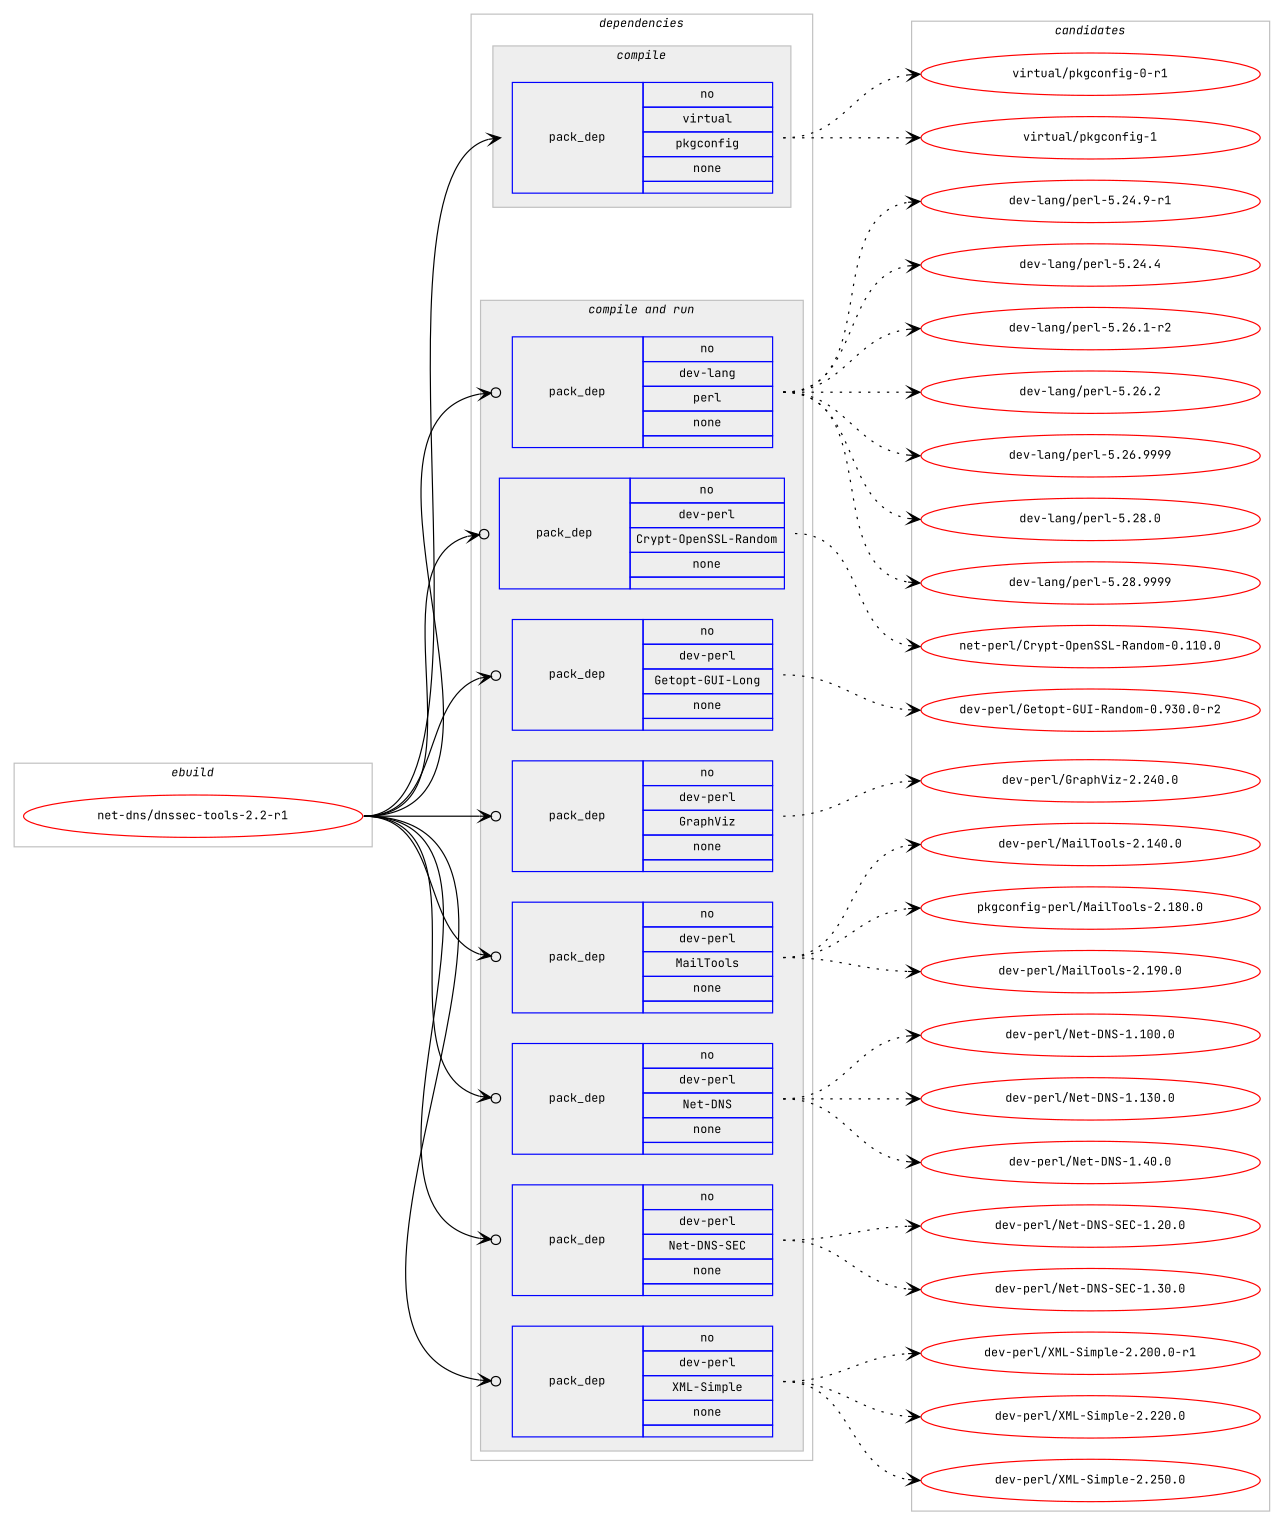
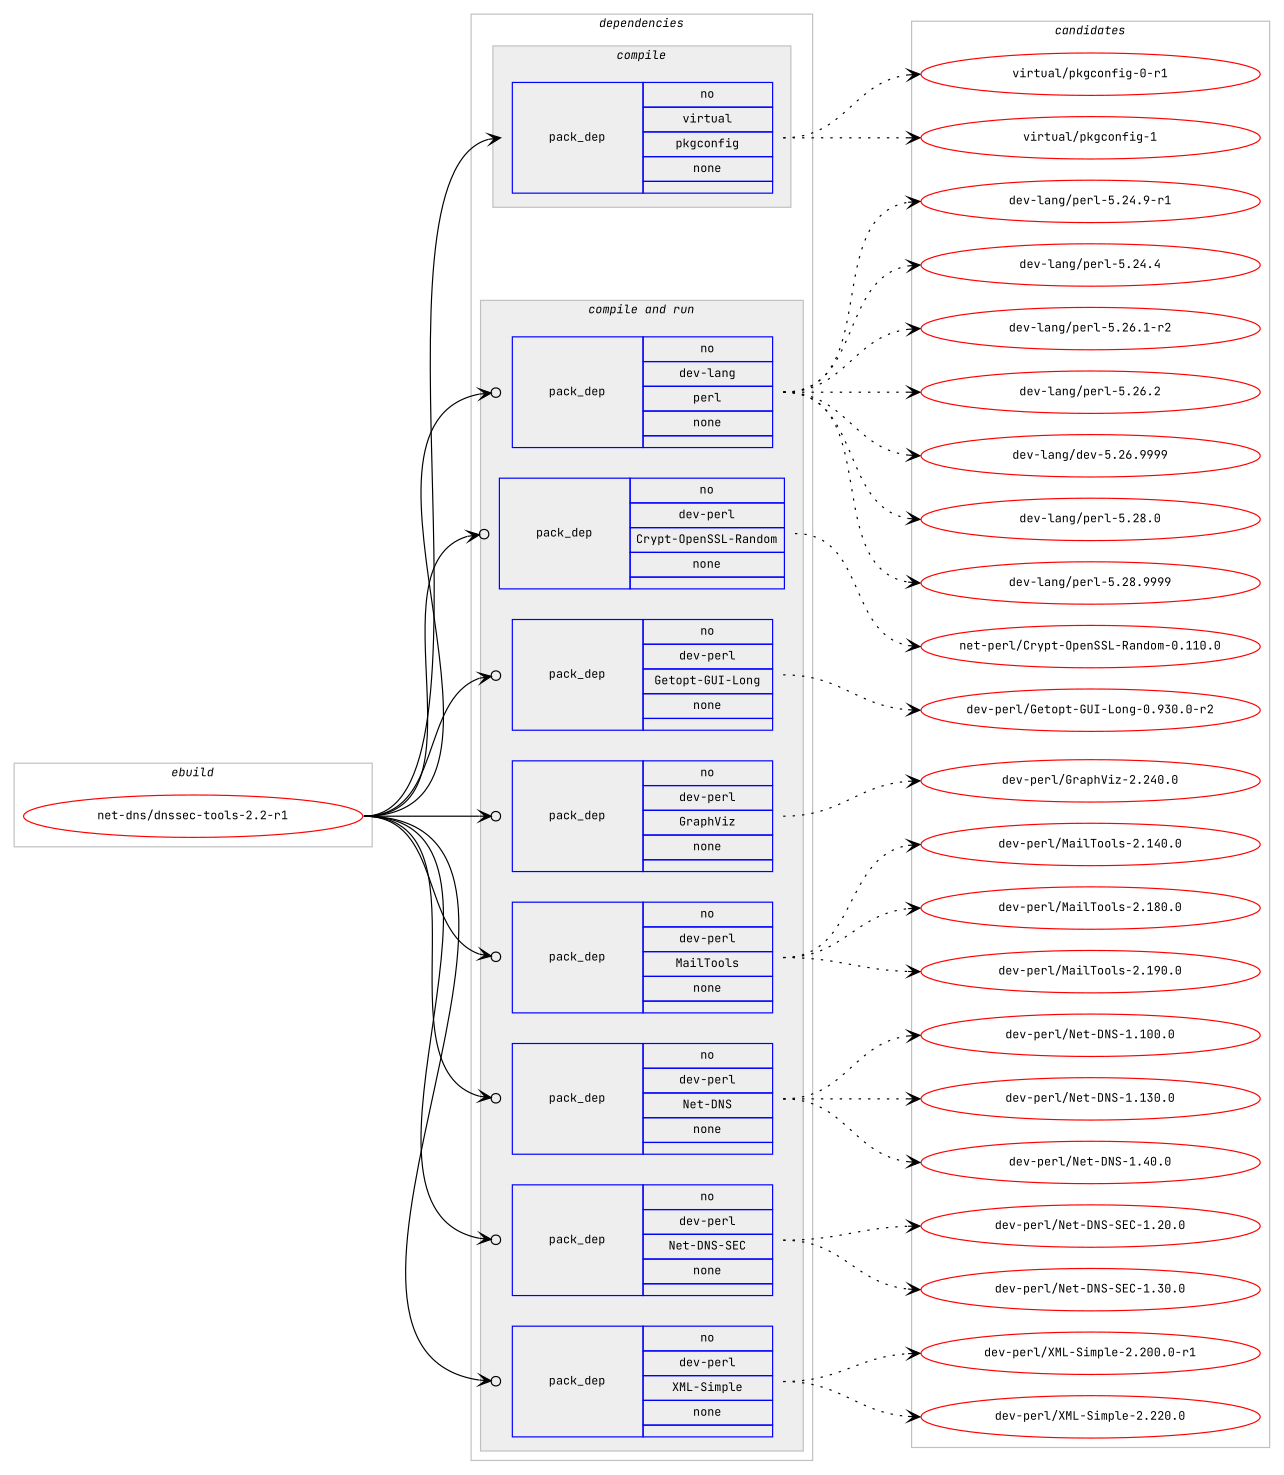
node "dev-lang/perl-5.26.9999": label "dev-lang/perl-5.26.9999" -> "dev-lang/dev-5.26.9999"
node "dev-perl/Getopt-GUI-Random-0.930.0-r2": label "dev-perl/Getopt-GUI-Random-0.930.0-r2" -> "dev-perl/Getopt-GUI-Long-0.930.0-r2"
node "pkgconfig-perl/MailTools-2.180.0": label "pkgconfig-perl/MailTools-2.180.0" -> "dev-perl/MailTools-2.180.0"
node "dev-perl/XML-Simple-2.250.0": removed
